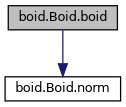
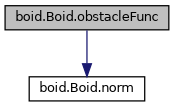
node "boid.Boid.boid": label "boid.Boid.boid" -> "boid.Boid.obstacleFunc"
